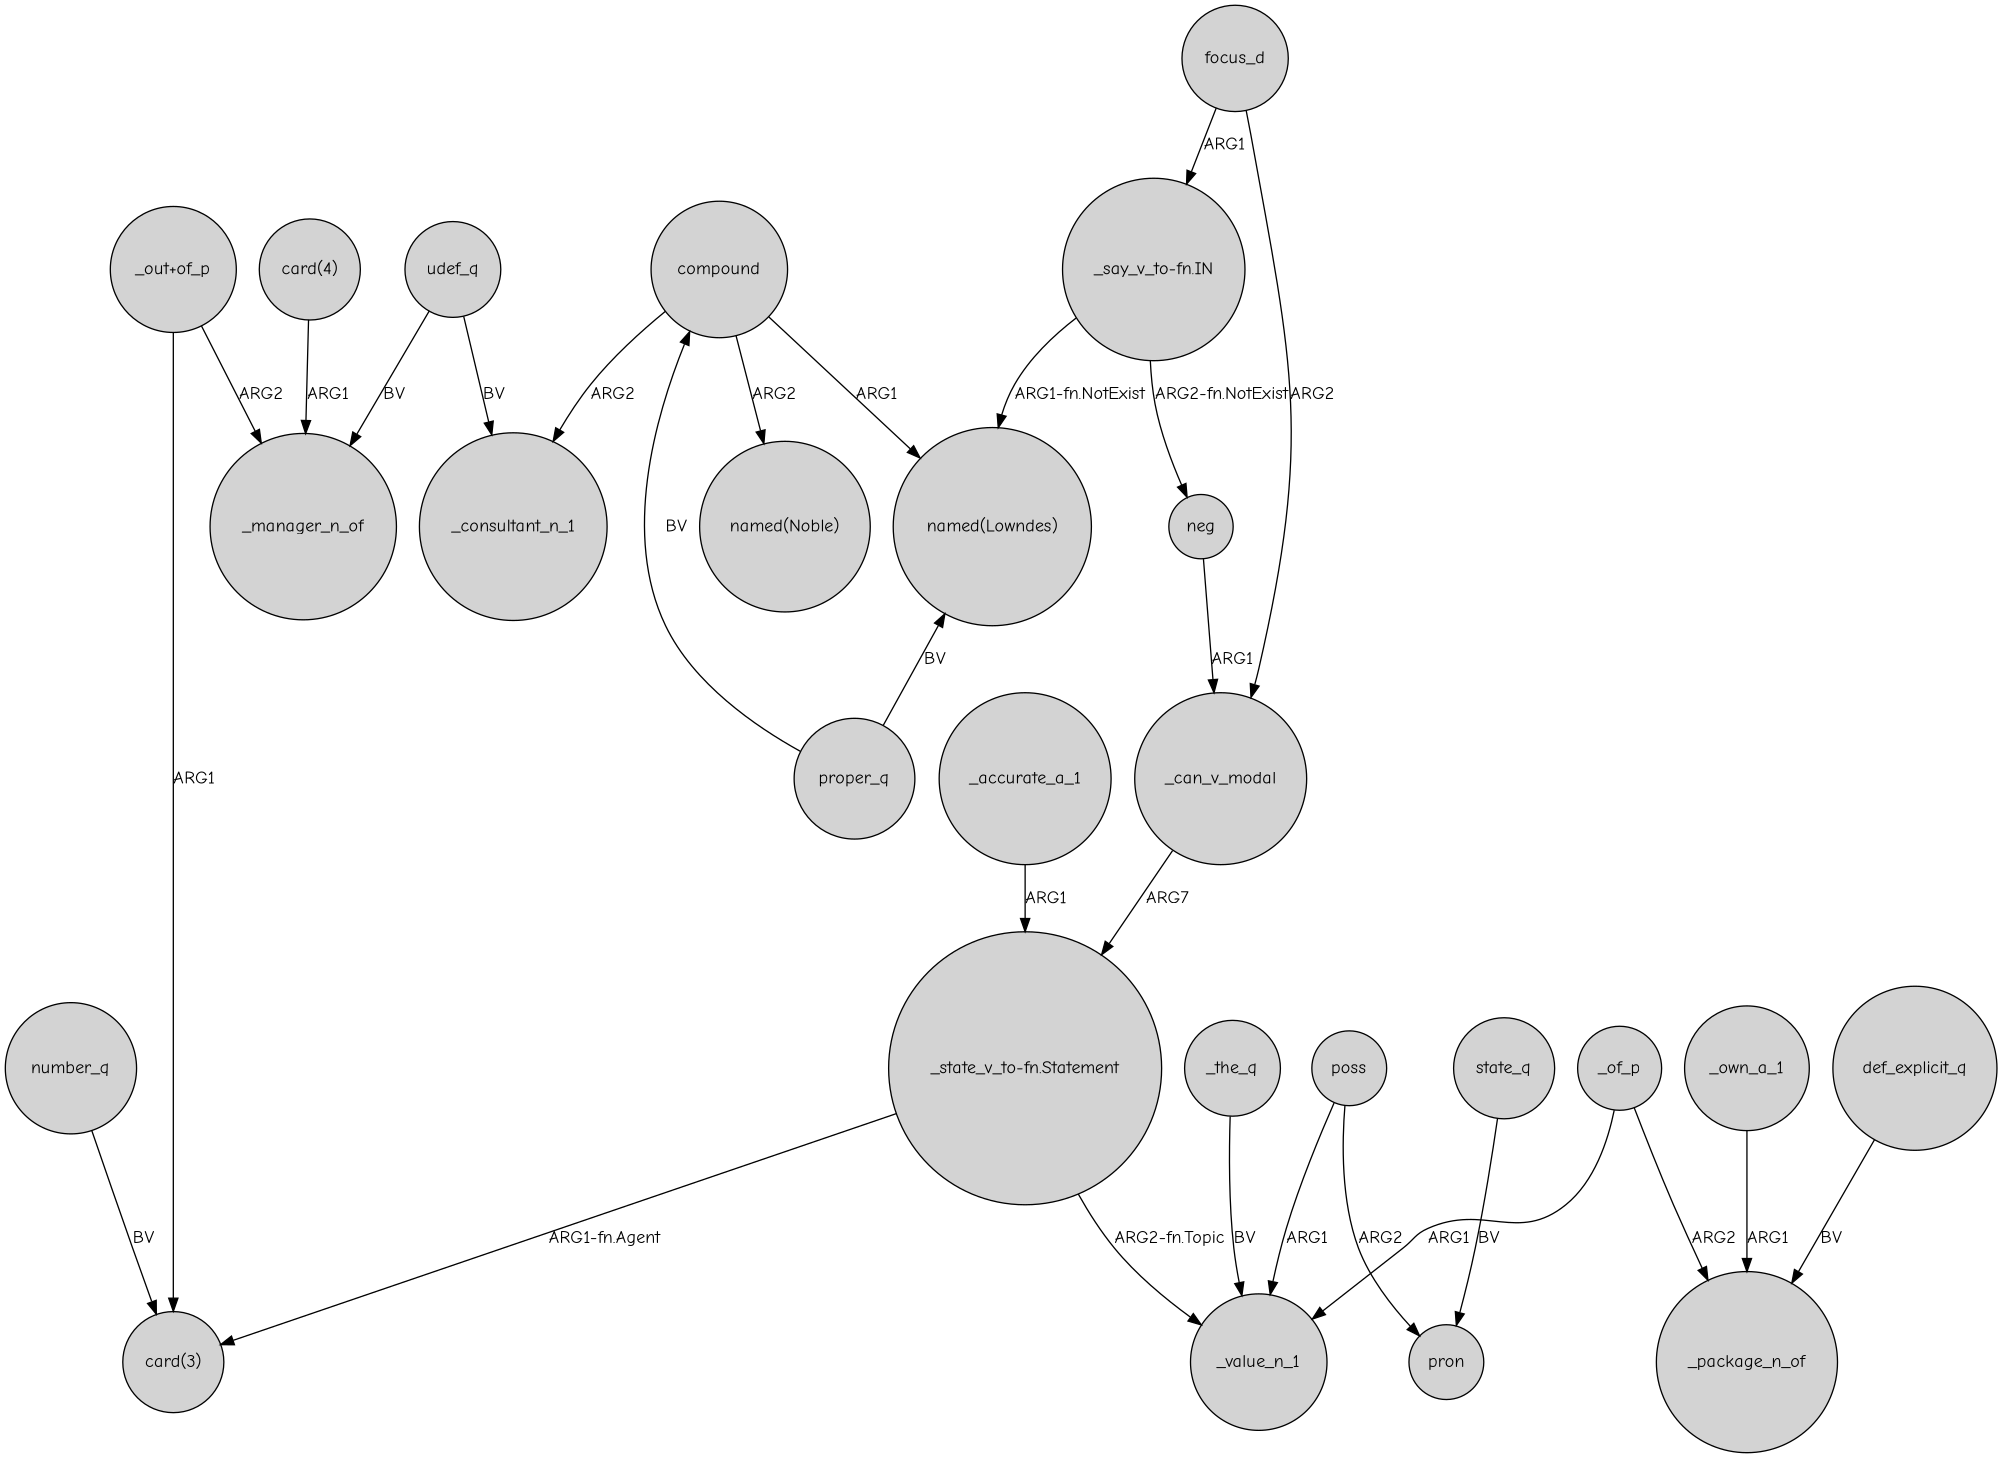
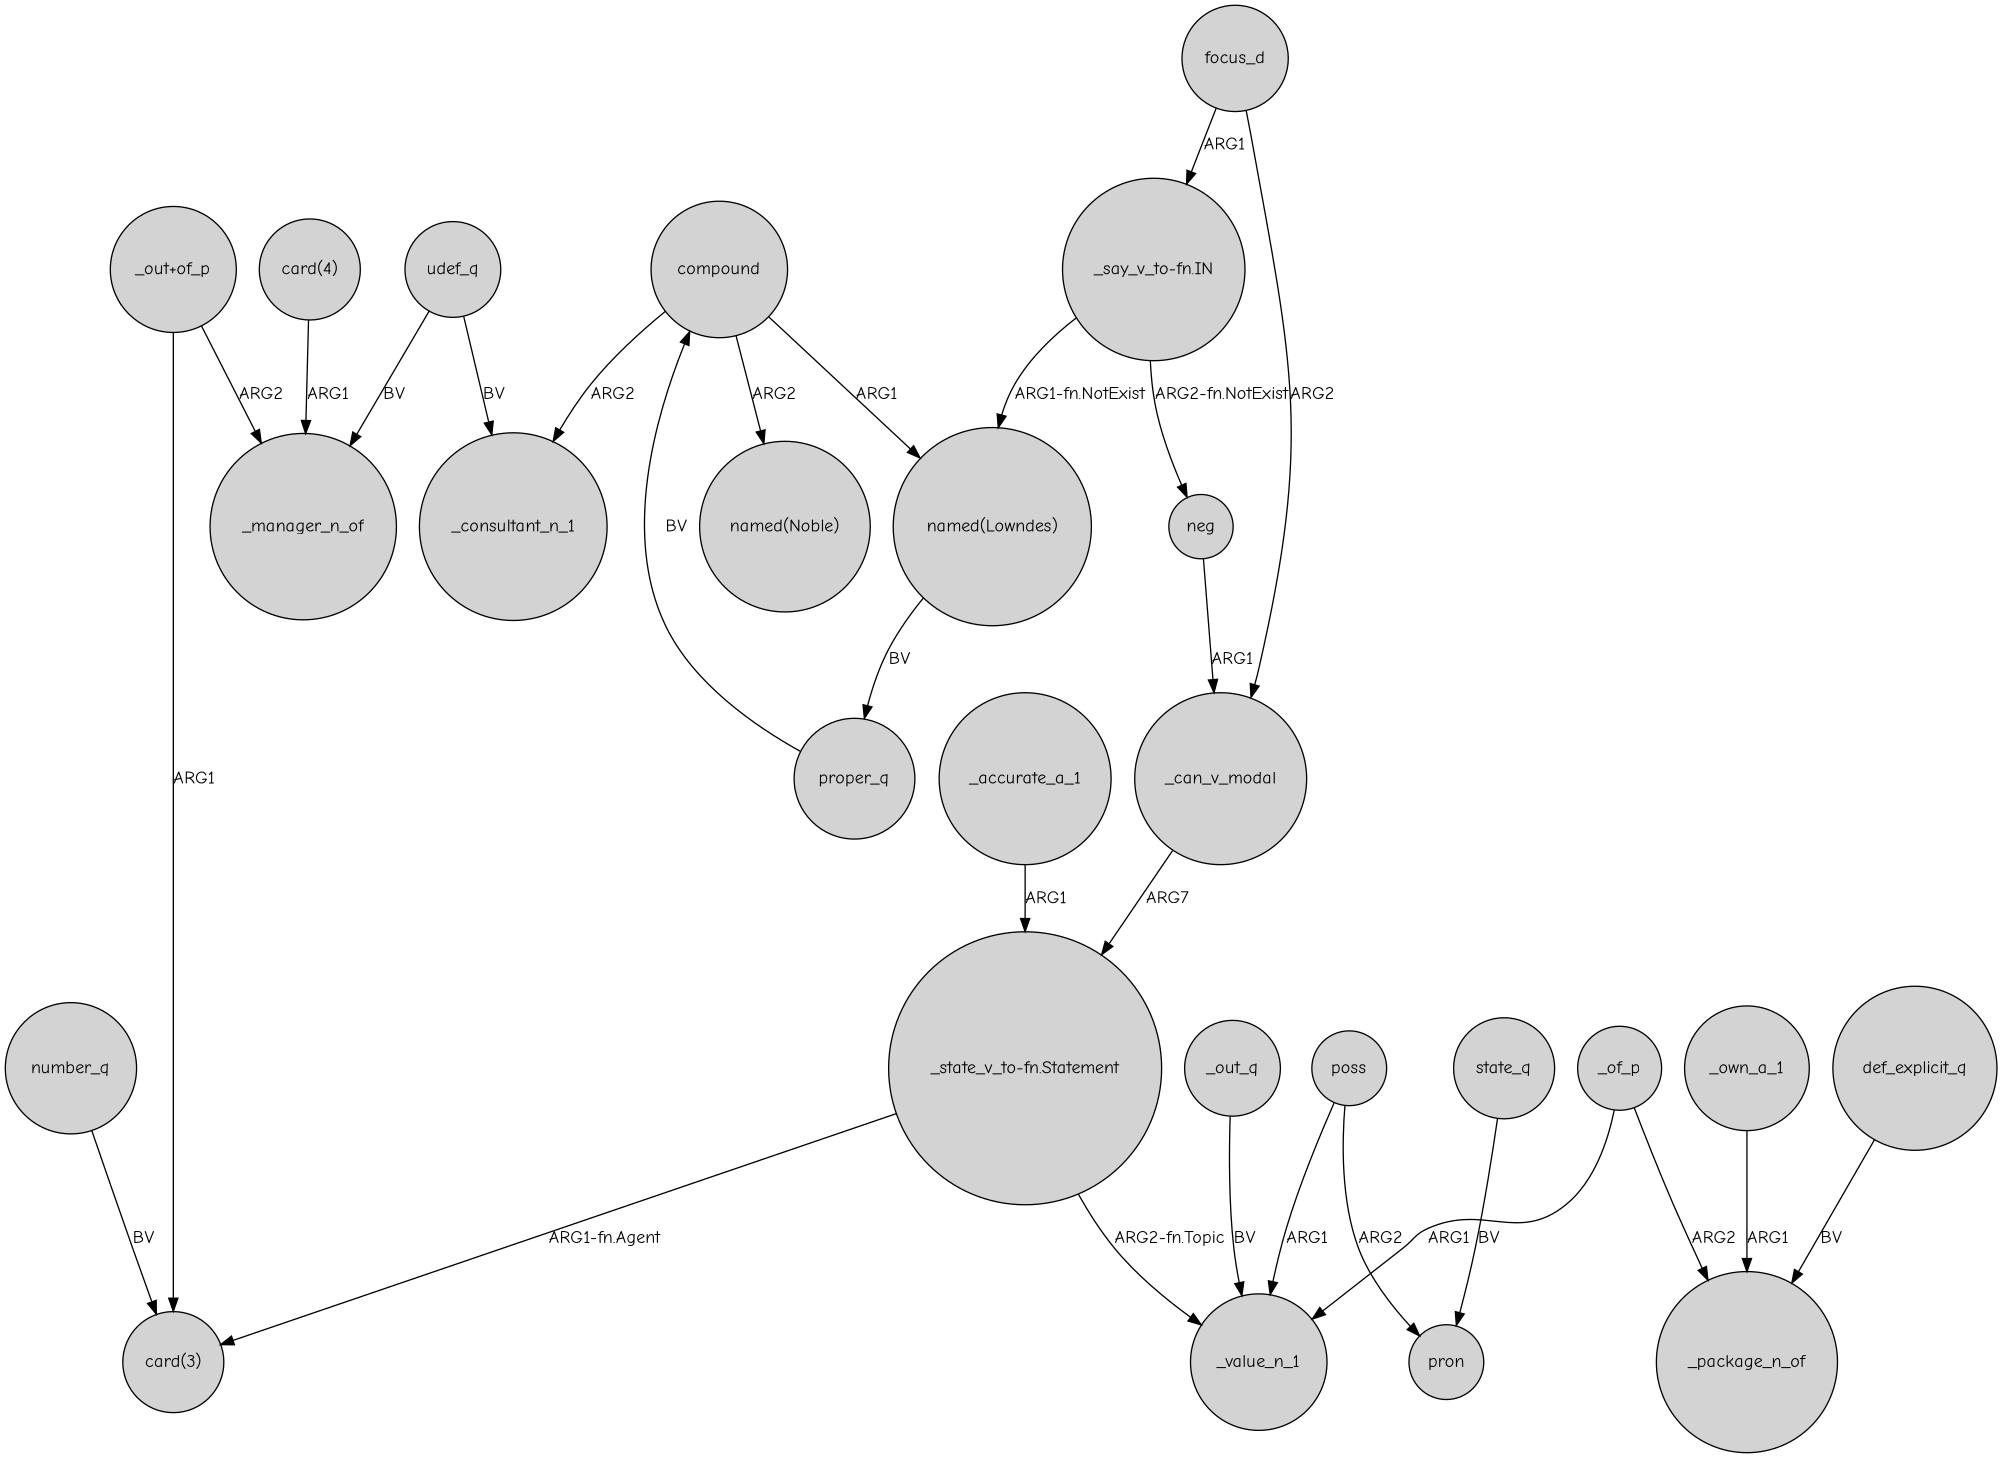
edge "proper_q" -> "named(Lowndes)": reversed
node "_the_q": label "_the_q" -> "_out_q"
